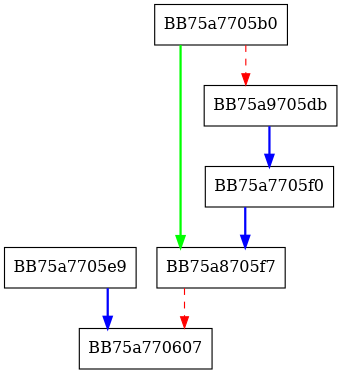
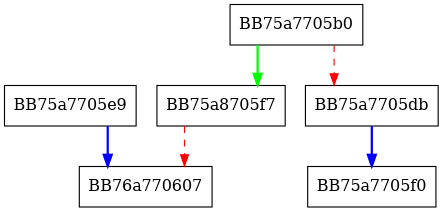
node "BB75a9705db": label "BB75a9705db" -> "BB75a7705db"
edge "BB75a7705f0" -> "BB75a8705f7": removed
node "BB75a770607": label "BB75a770607" -> "BB76a770607"
